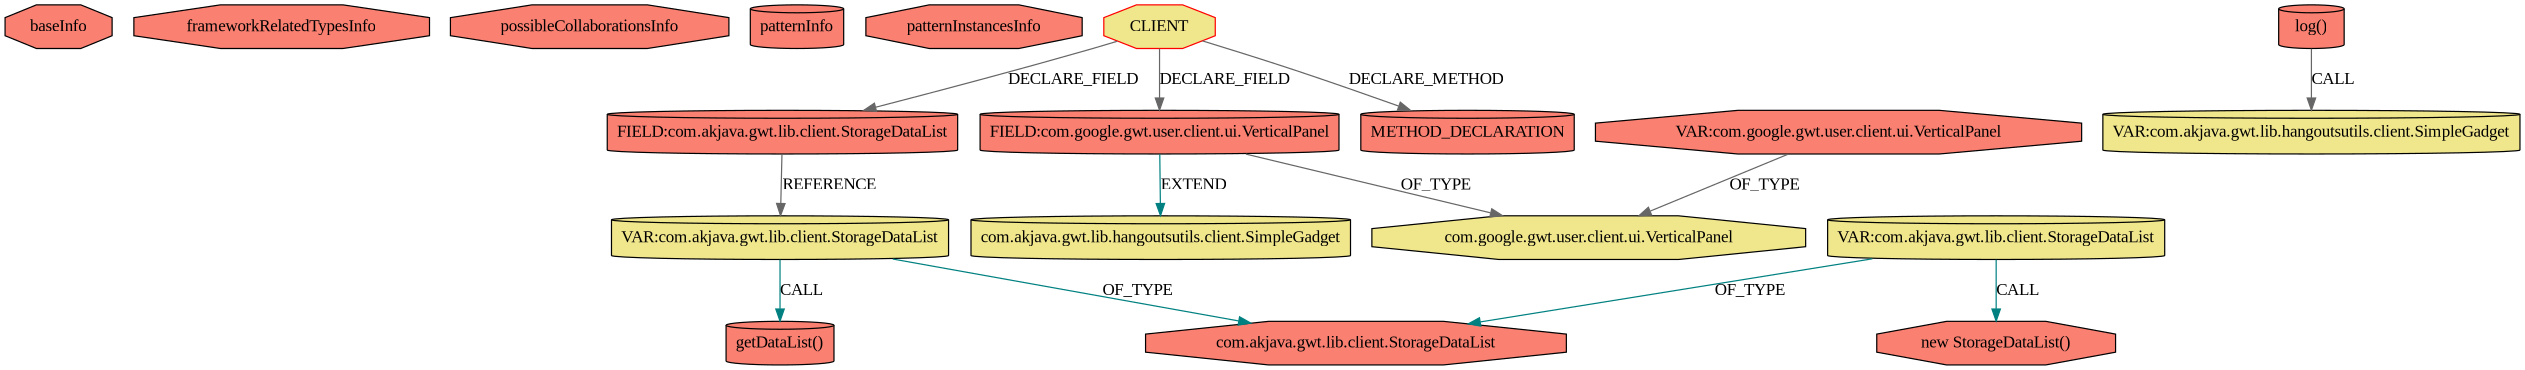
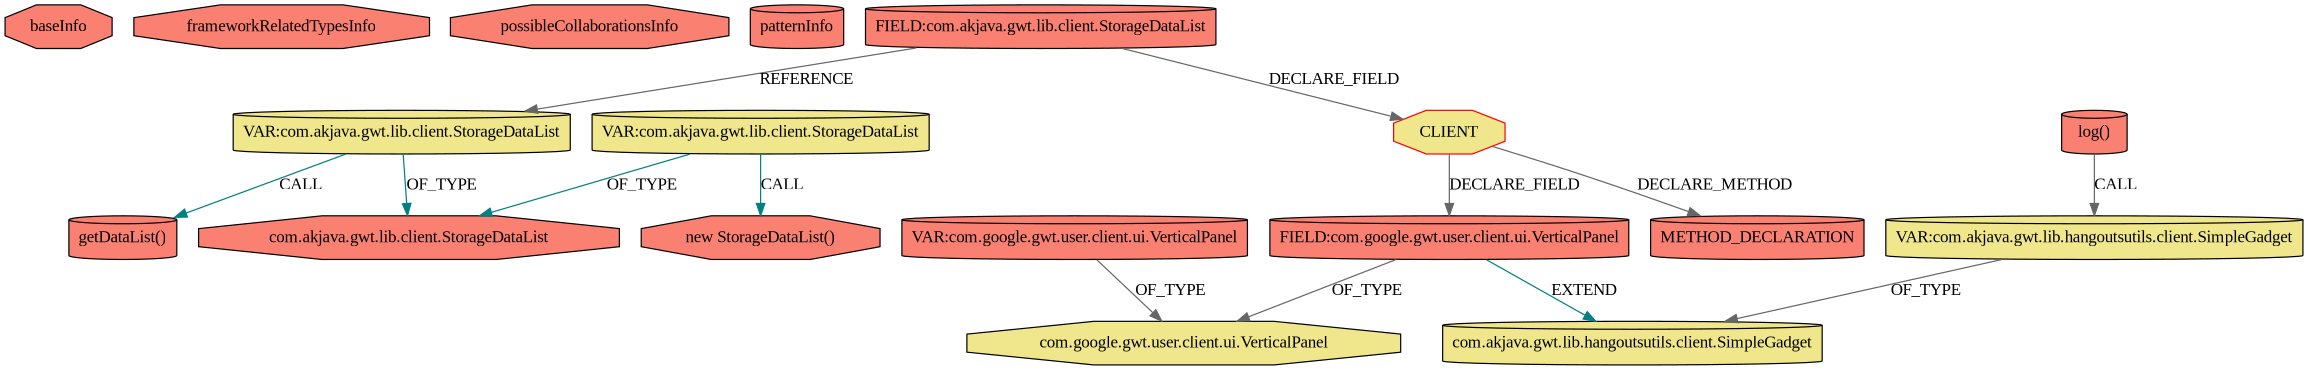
node "patternInstancesInfo": removed
edge "CLIENT" -> "FIELD:com.akjava.gwt.lib.client.StorageDataList": reversed
node "VAR:com.google.gwt.user.client.ui.VerticalPanel": shape octagon -> cylinder
edge "VAR:com.akjava.gwt.lib.hangoutsutils.client.SimpleGadget" -> "com.akjava.gwt.lib.hangoutsutils.client.SimpleGadget": added, label "OF_TYPE"
